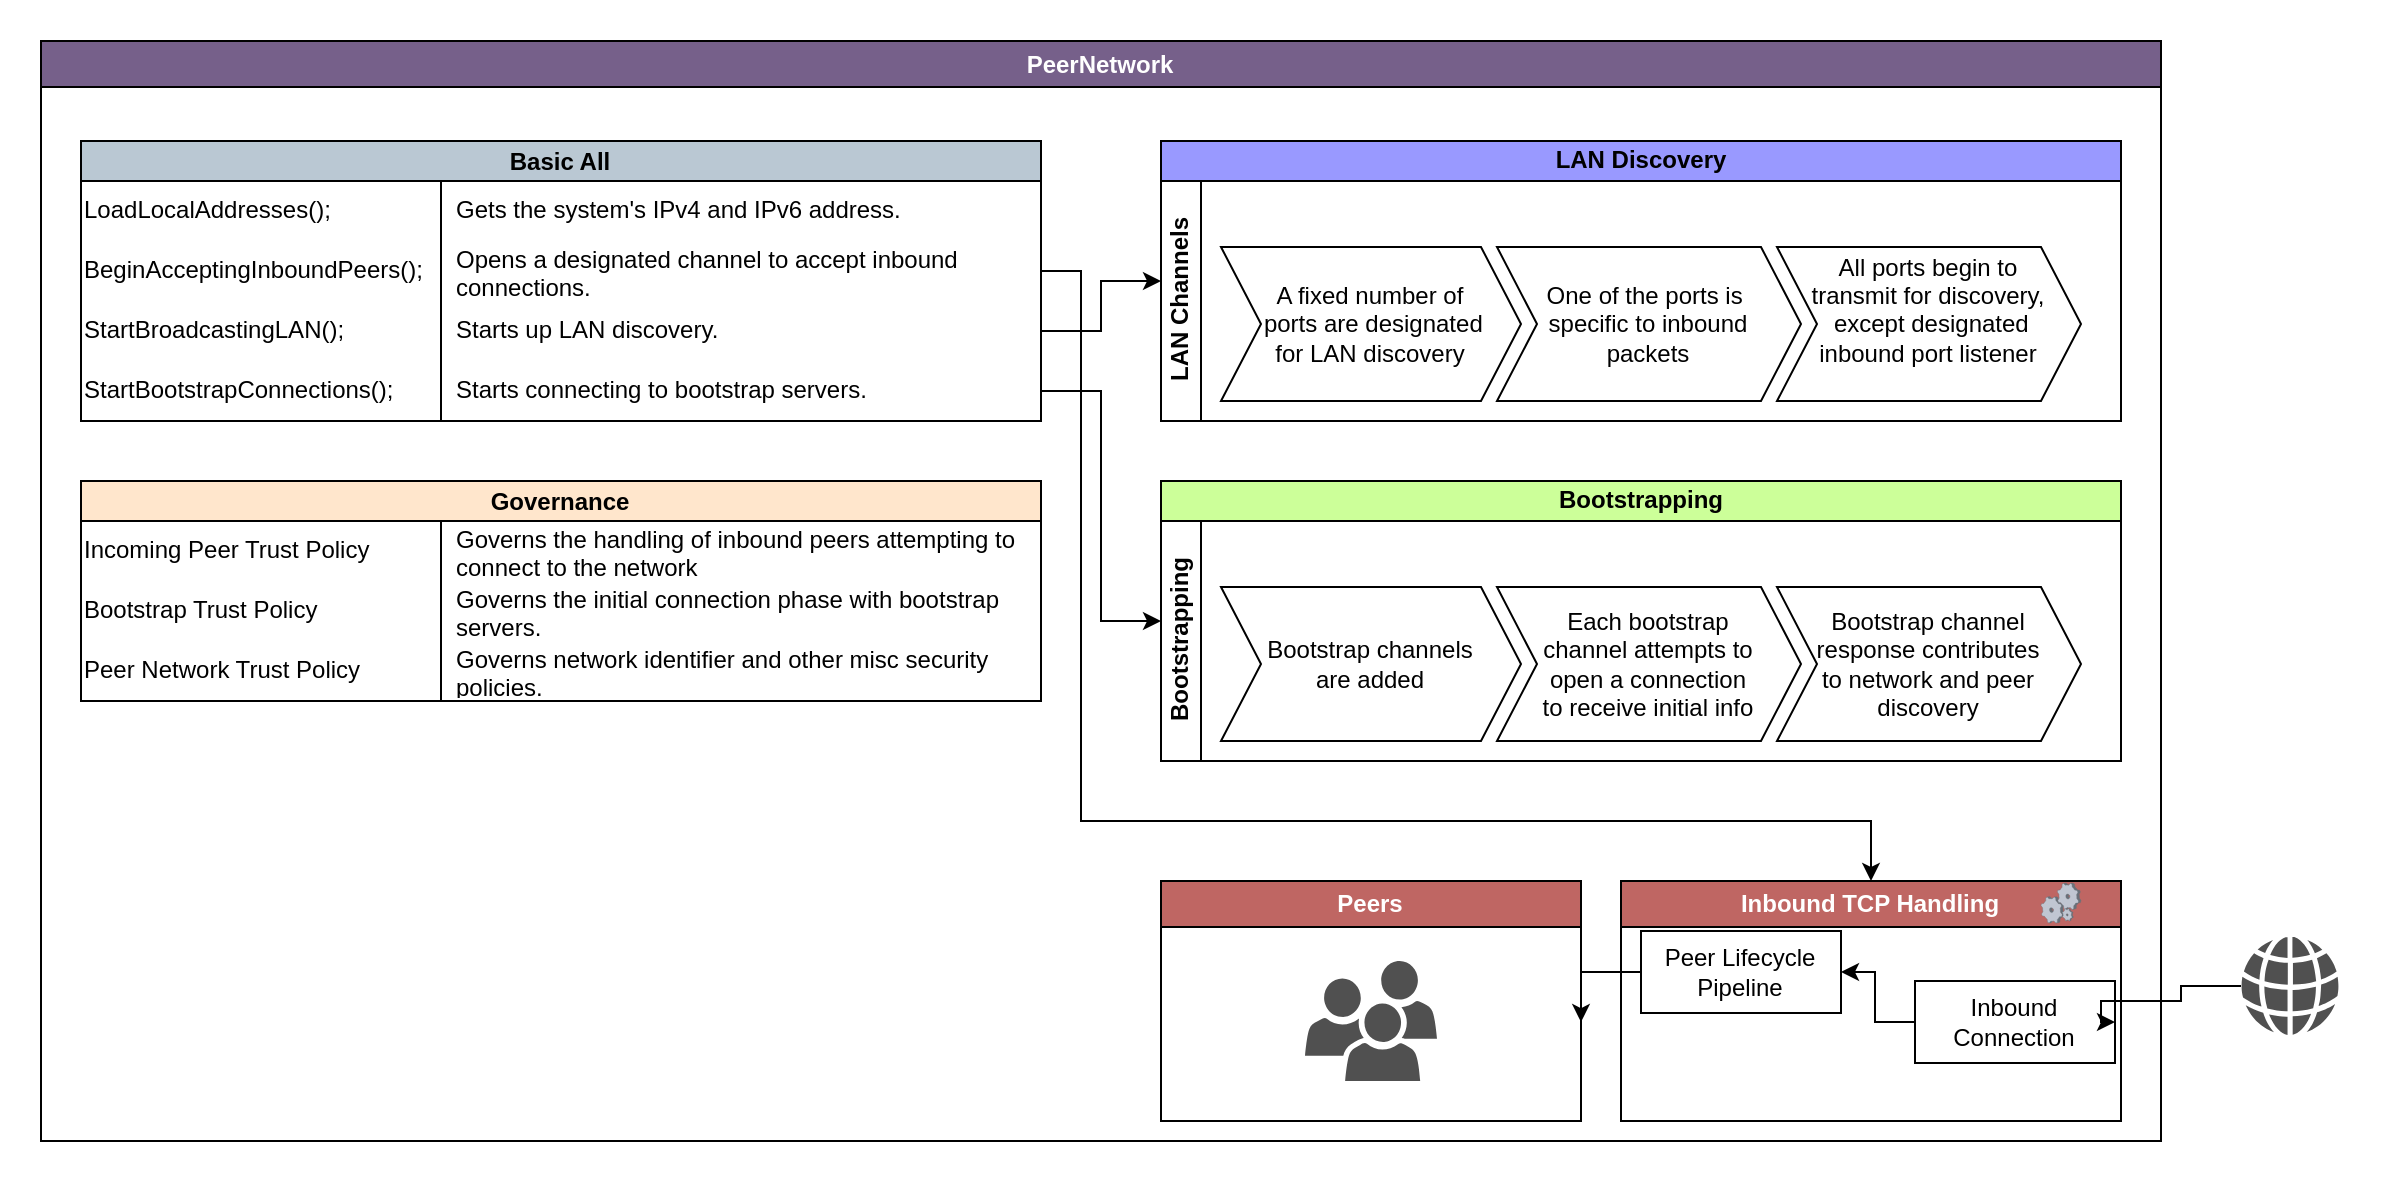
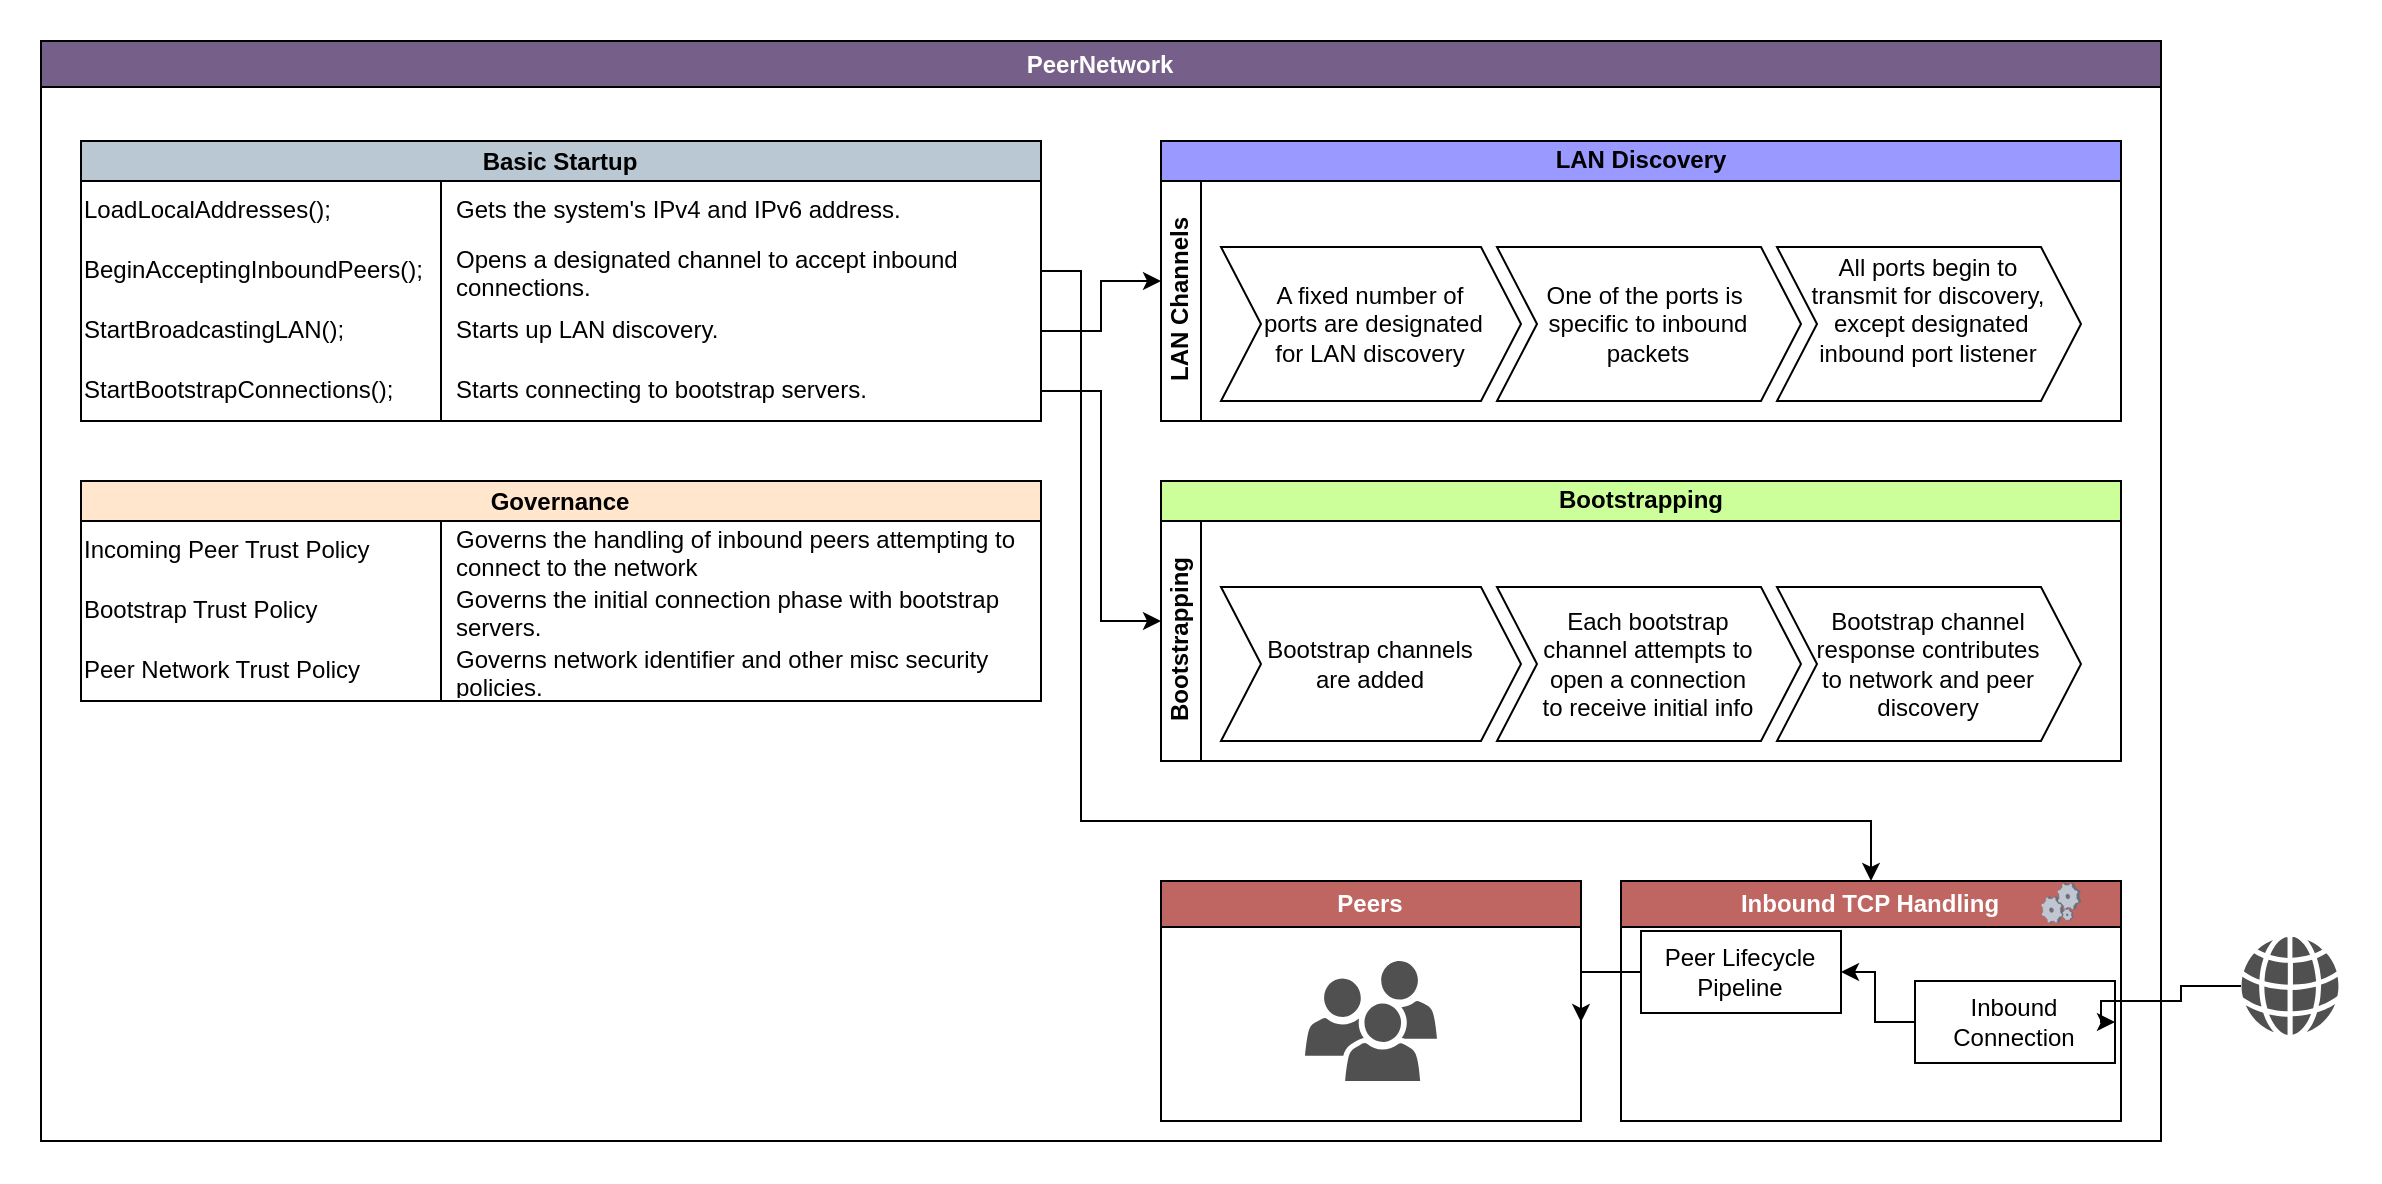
node "Basic All": label "Basic All" -> "Basic Startup"
